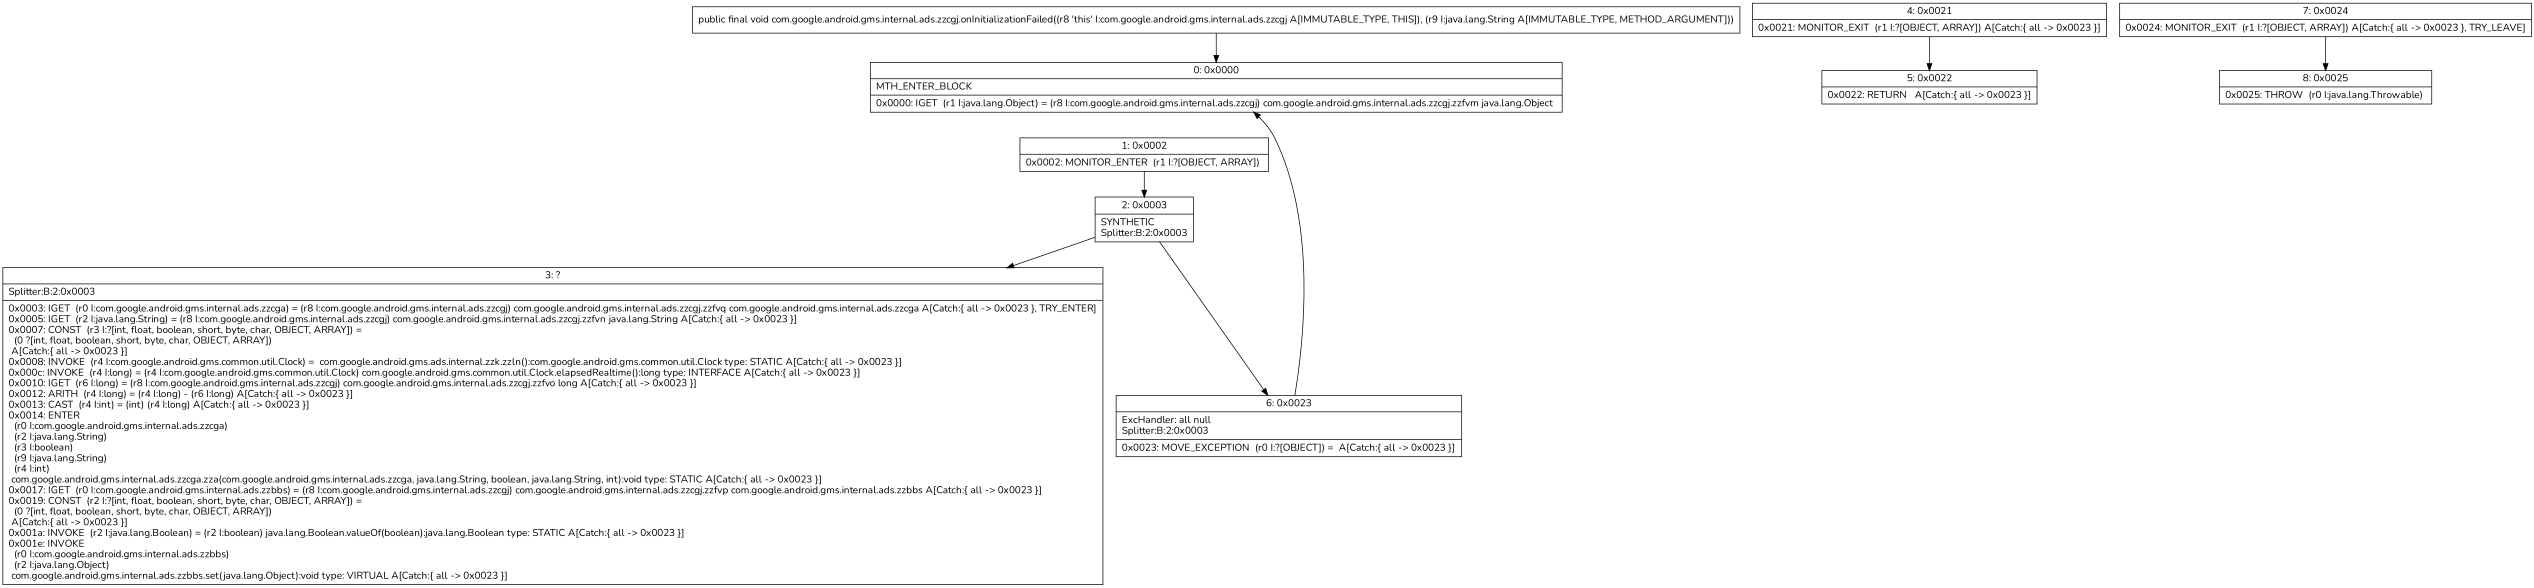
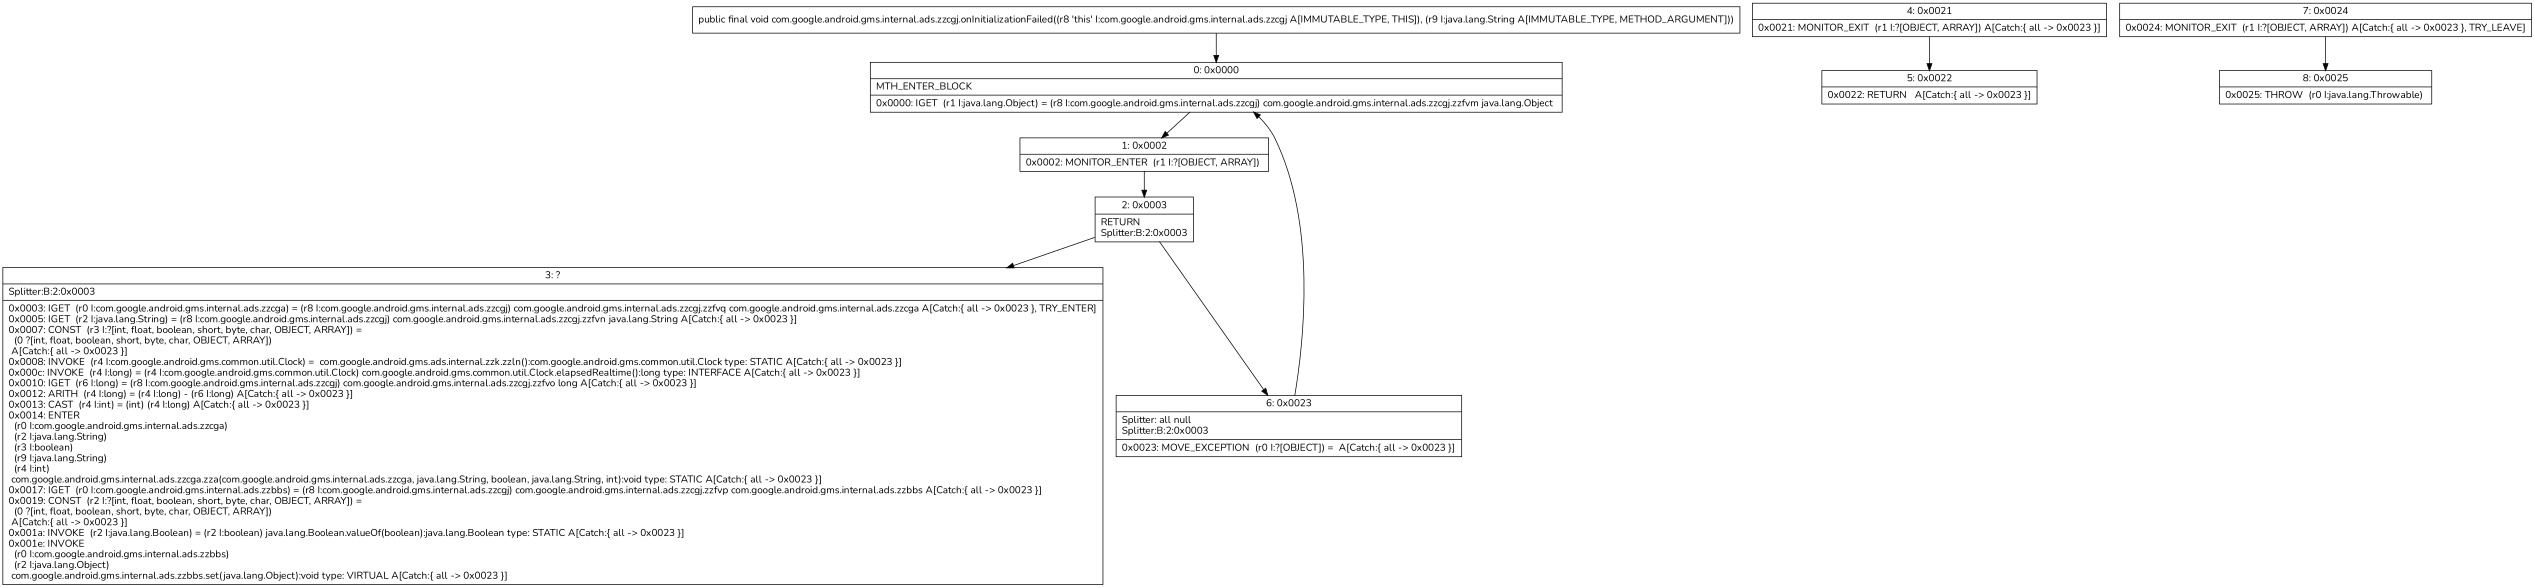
edge "0: 0x0000" -> "1: 0x0002": added
node "2: 0x0003": text "SYNTHETIC" -> "RETURN"
node "6: 0x0023": text "ExcHandler: all null" -> "Splitter: all null"
